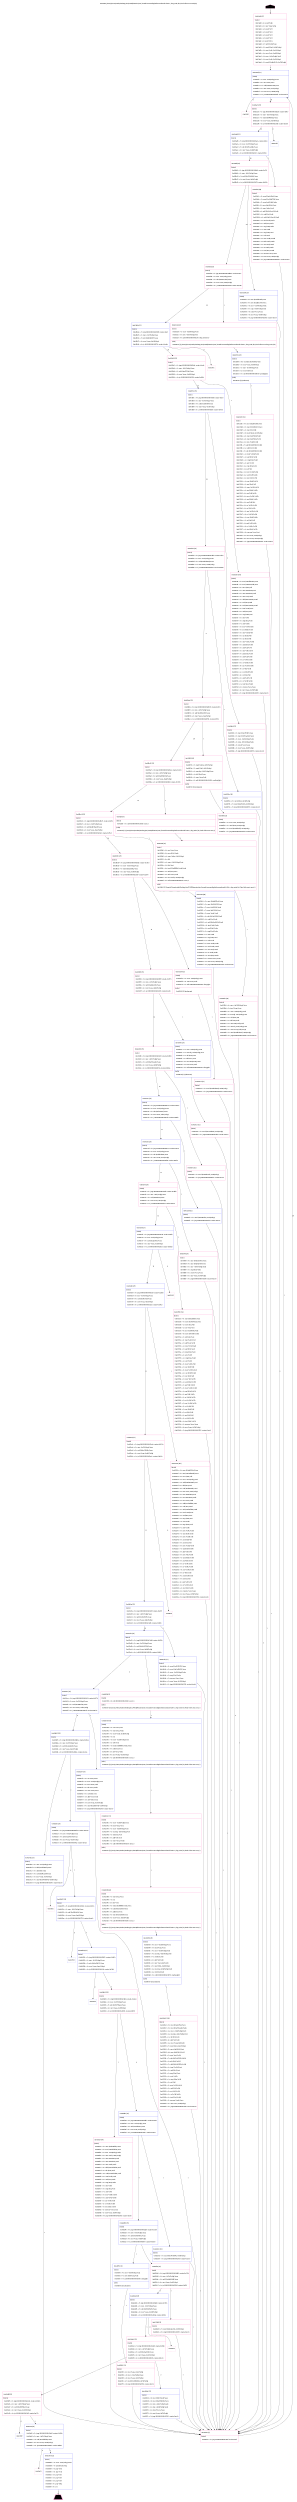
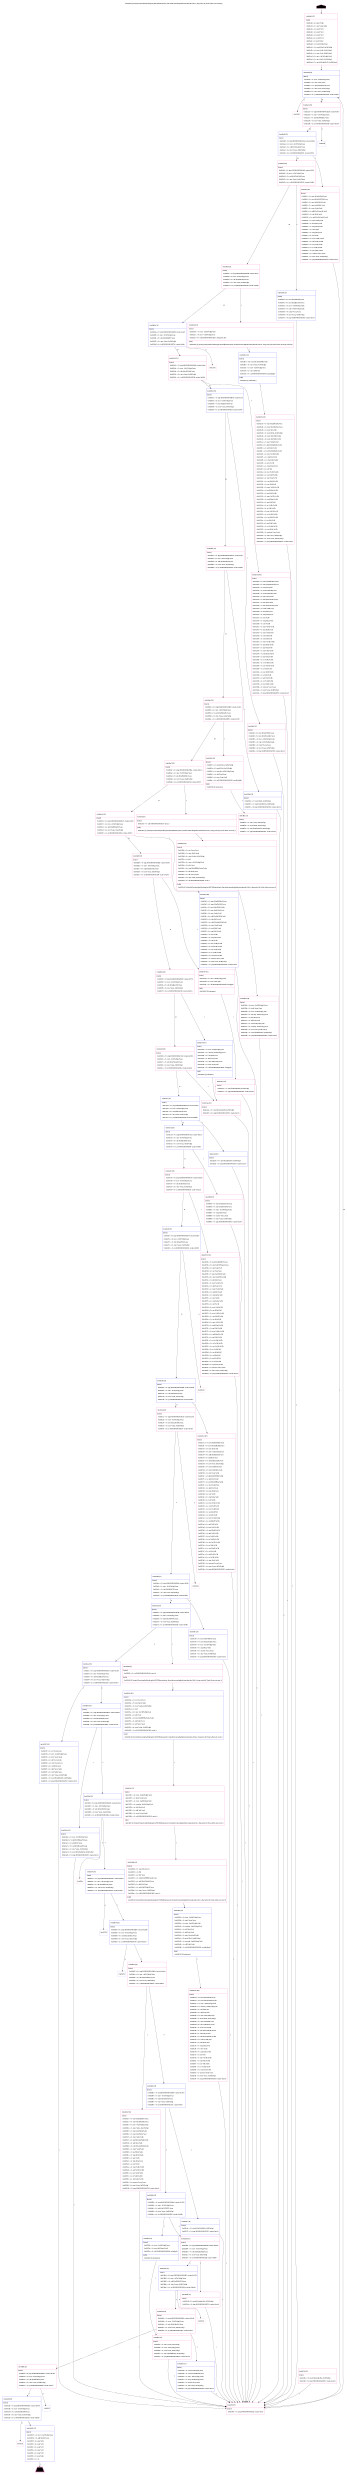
edge "0x401c0b [25]" -> "0x40215a [12]": now "0x401c0b [25]" -> "0x4024ae [12]"
